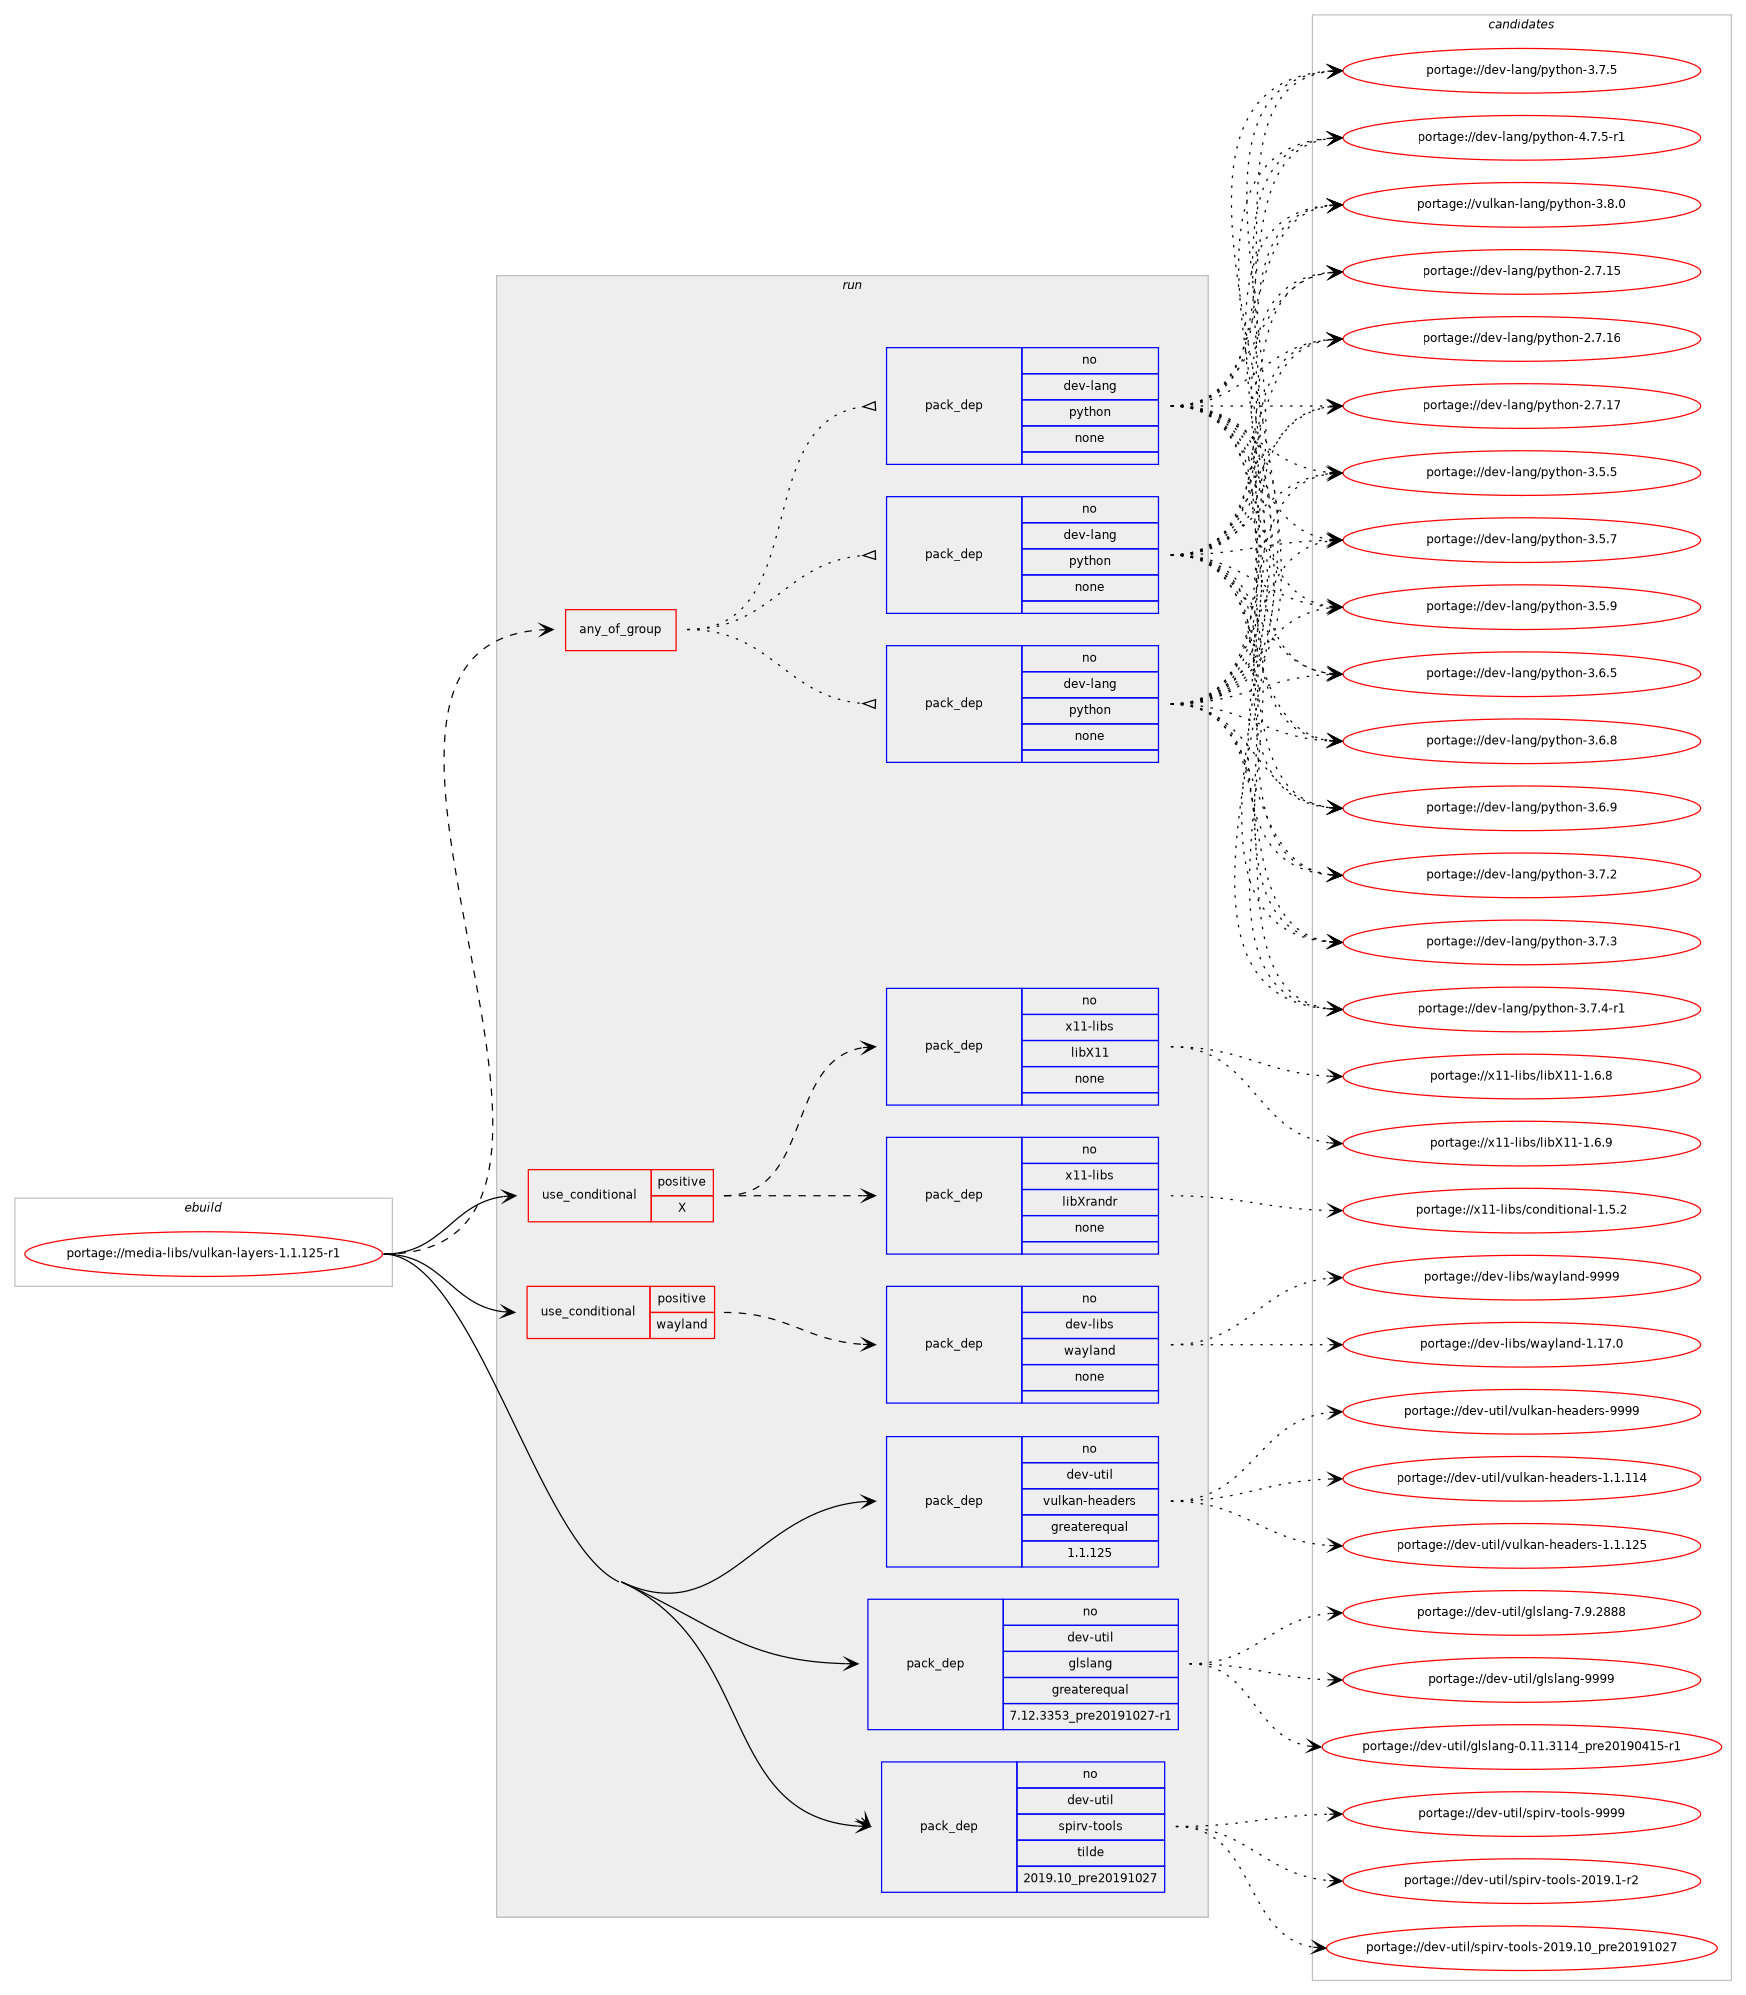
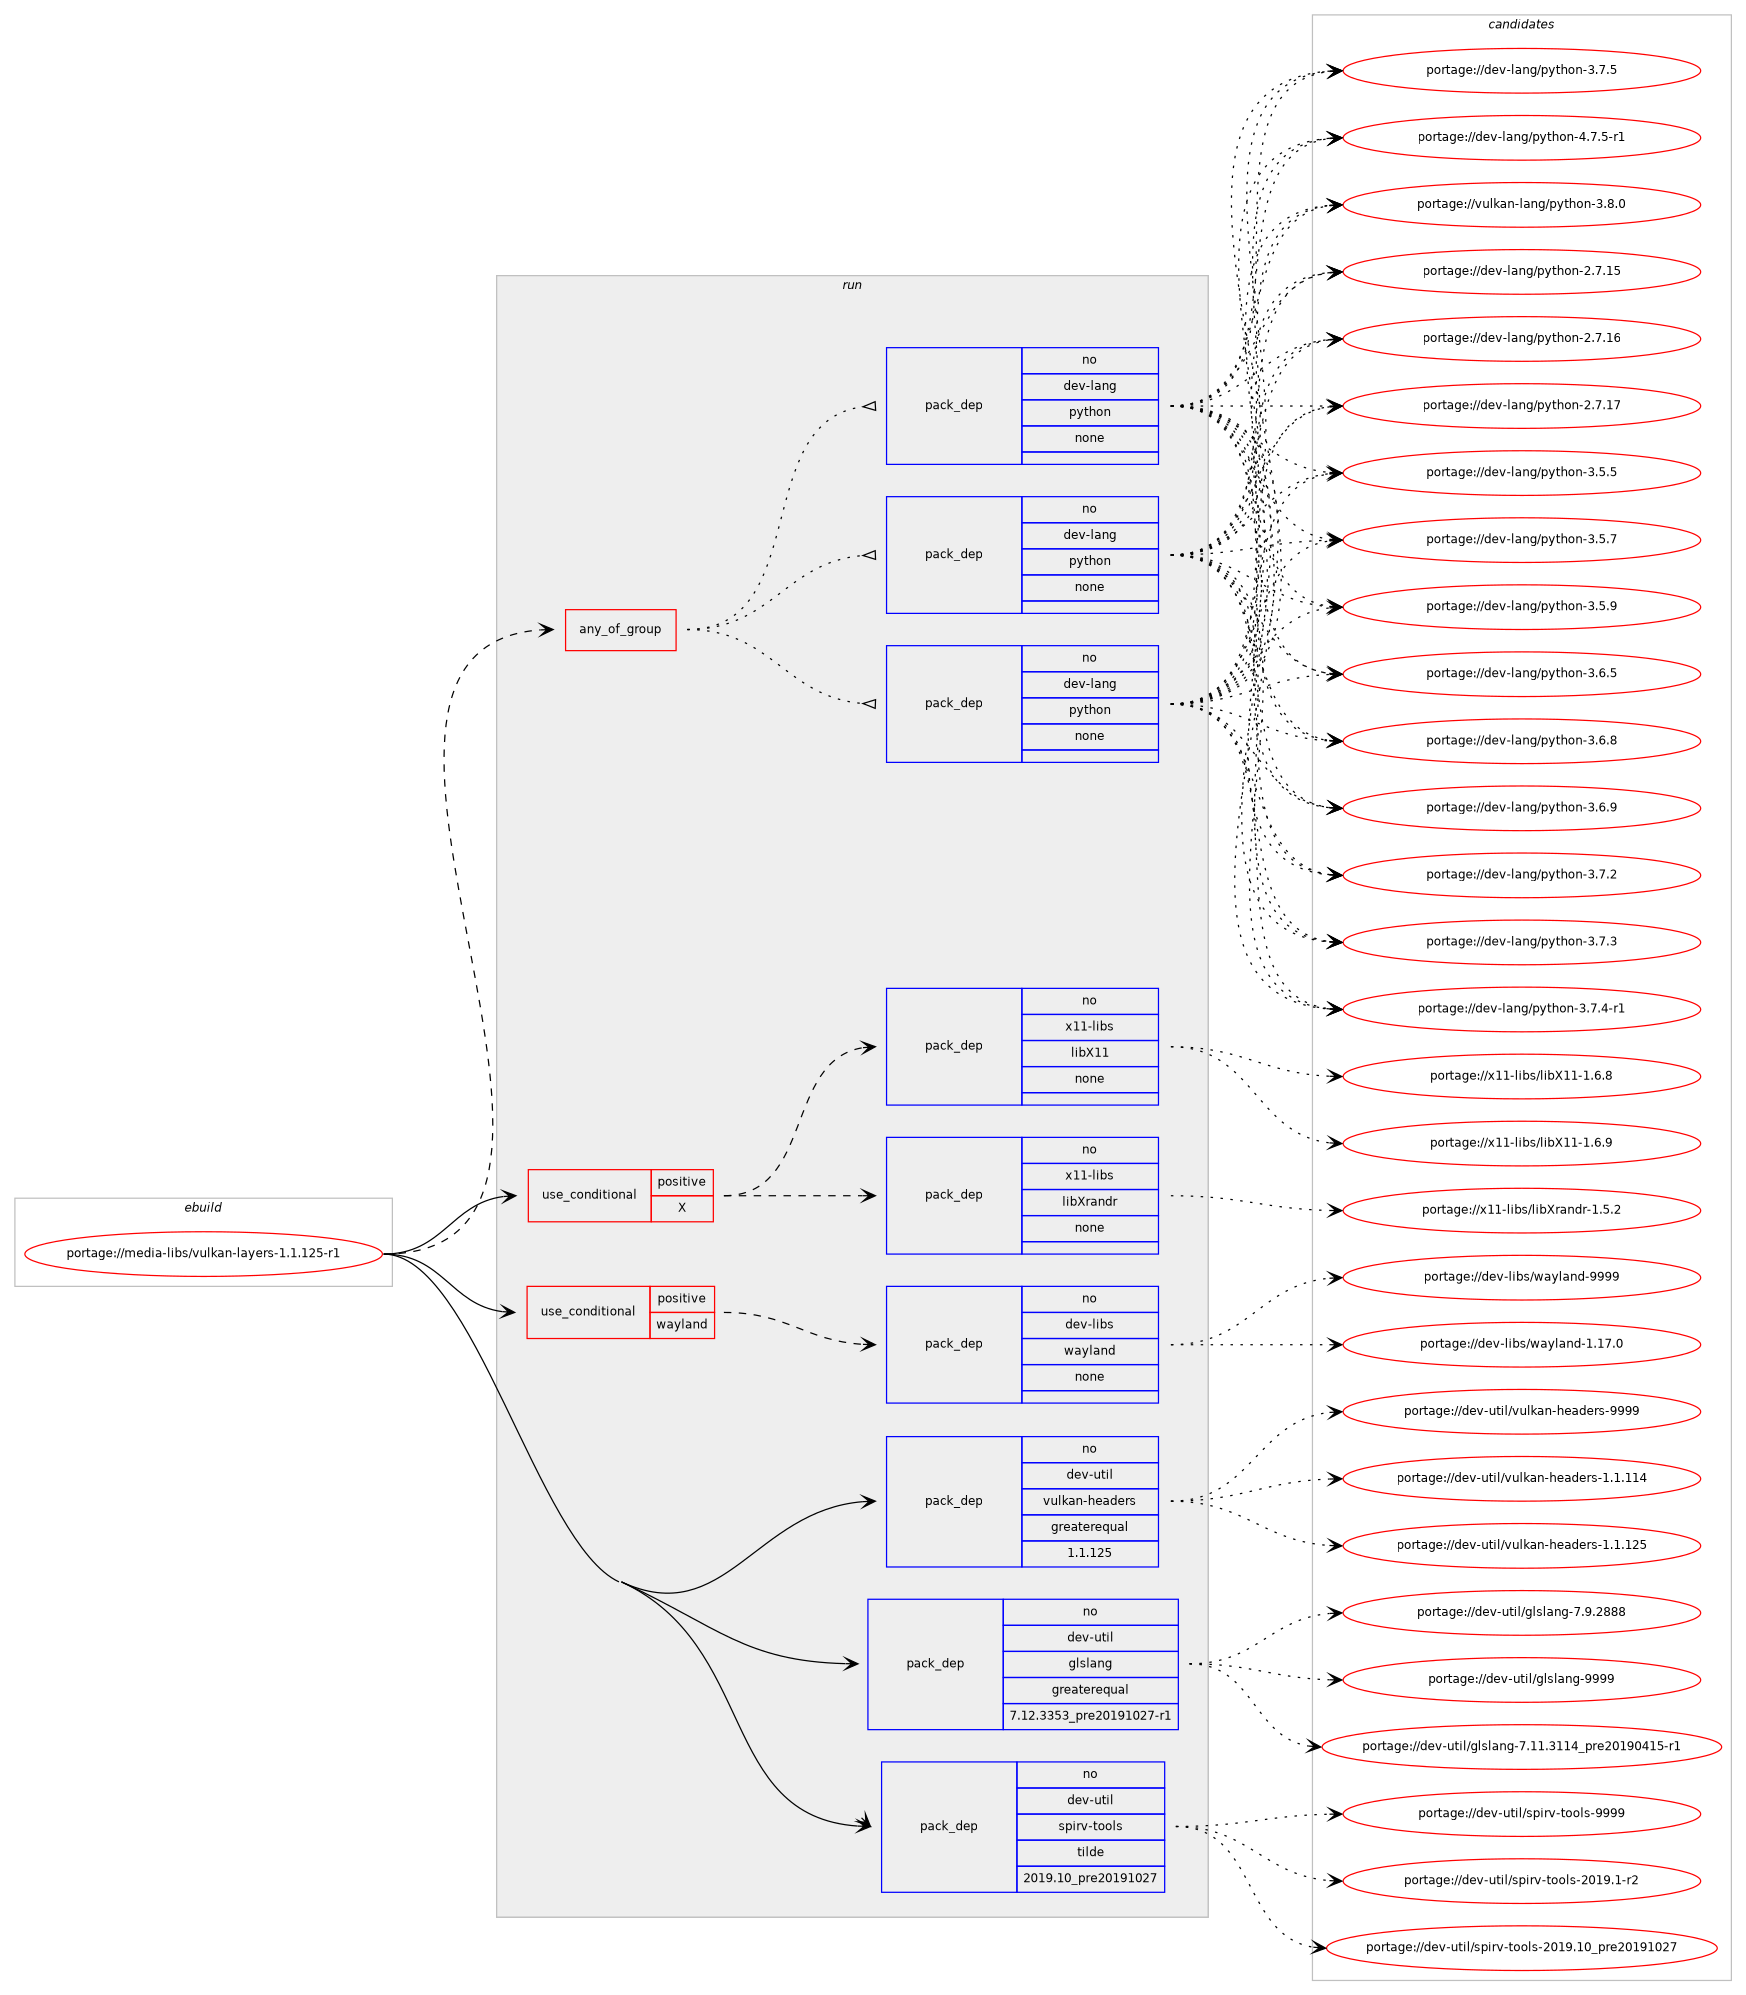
node "portage://x11-libs/conditional-1.5.2": label "portage://x11-libs/conditional-1.5.2" -> "portage://x11-libs/libXrandr-1.5.2"
node "portage://dev-util/glslang-0.11.3114_pre20190415-r1": label "portage://dev-util/glslang-0.11.3114_pre20190415-r1" -> "portage://dev-util/glslang-7.11.3114_pre20190415-r1"
